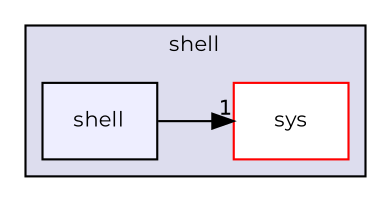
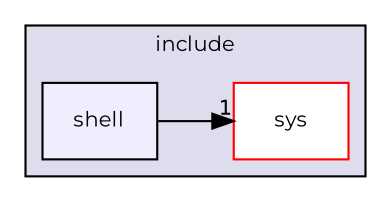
cluster "shell": label "shell" -> "include"
